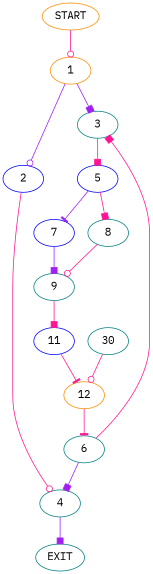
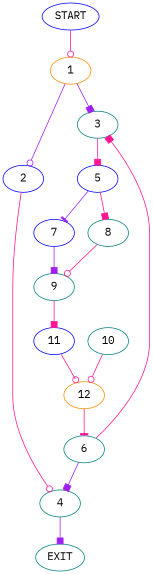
node "START": color darkorange -> blue
node "30": label "30" -> "10"
edge "11" -> "12": arrowhead tee -> odot
